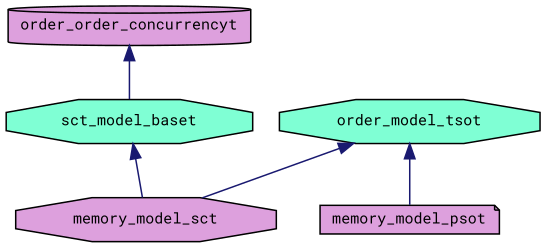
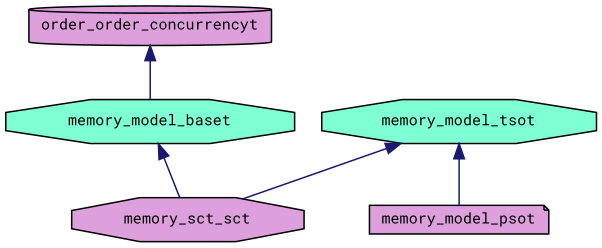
node "sct_model_baset": label "sct_model_baset" -> "memory_model_baset"
node "order_model_tsot": label "order_model_tsot" -> "memory_model_tsot"
node "memory_model_sct": label "memory_model_sct" -> "memory_sct_sct"
